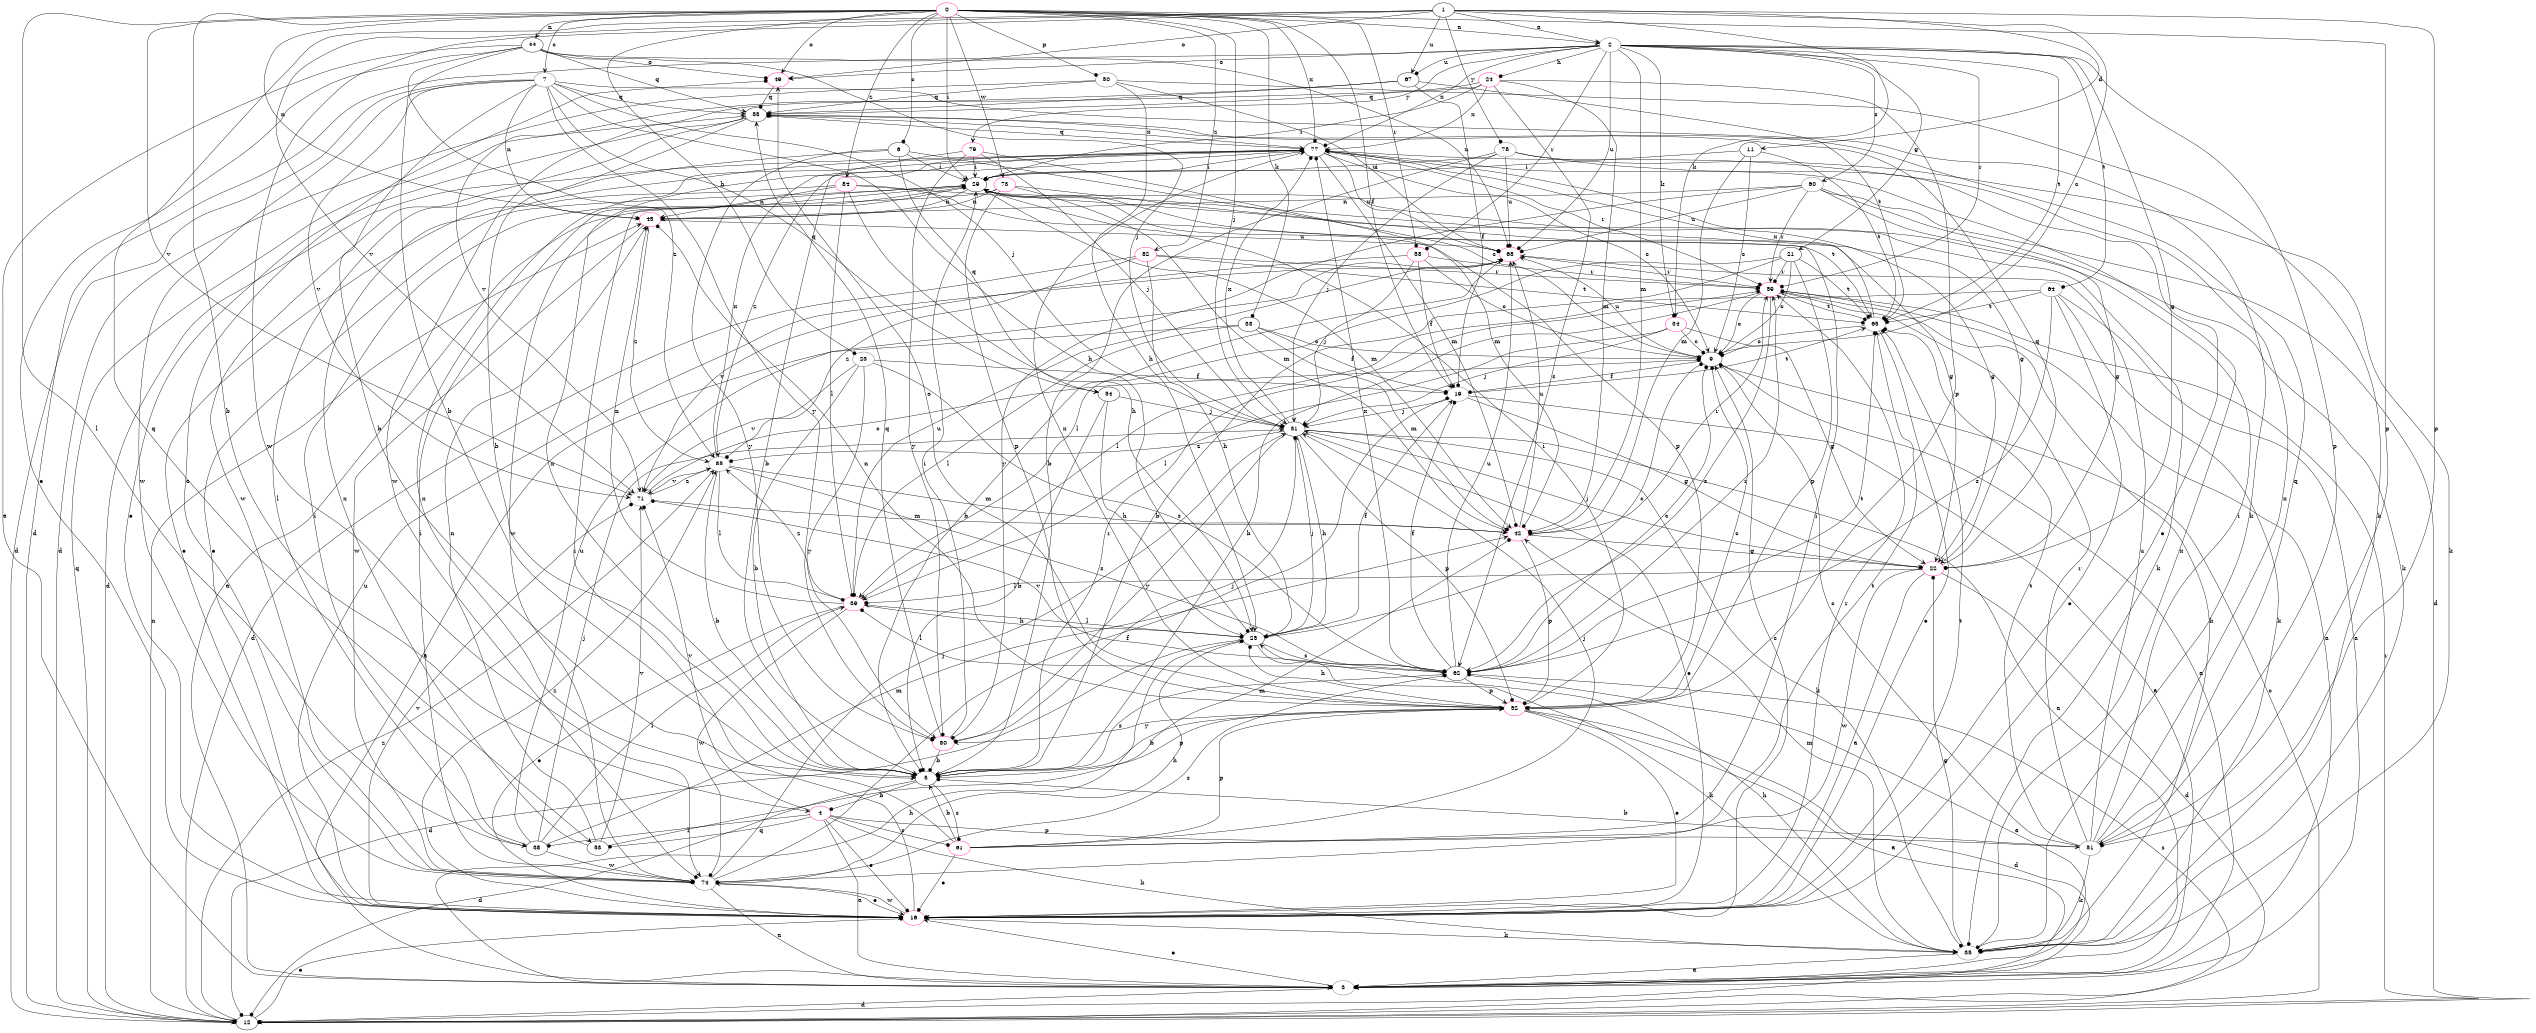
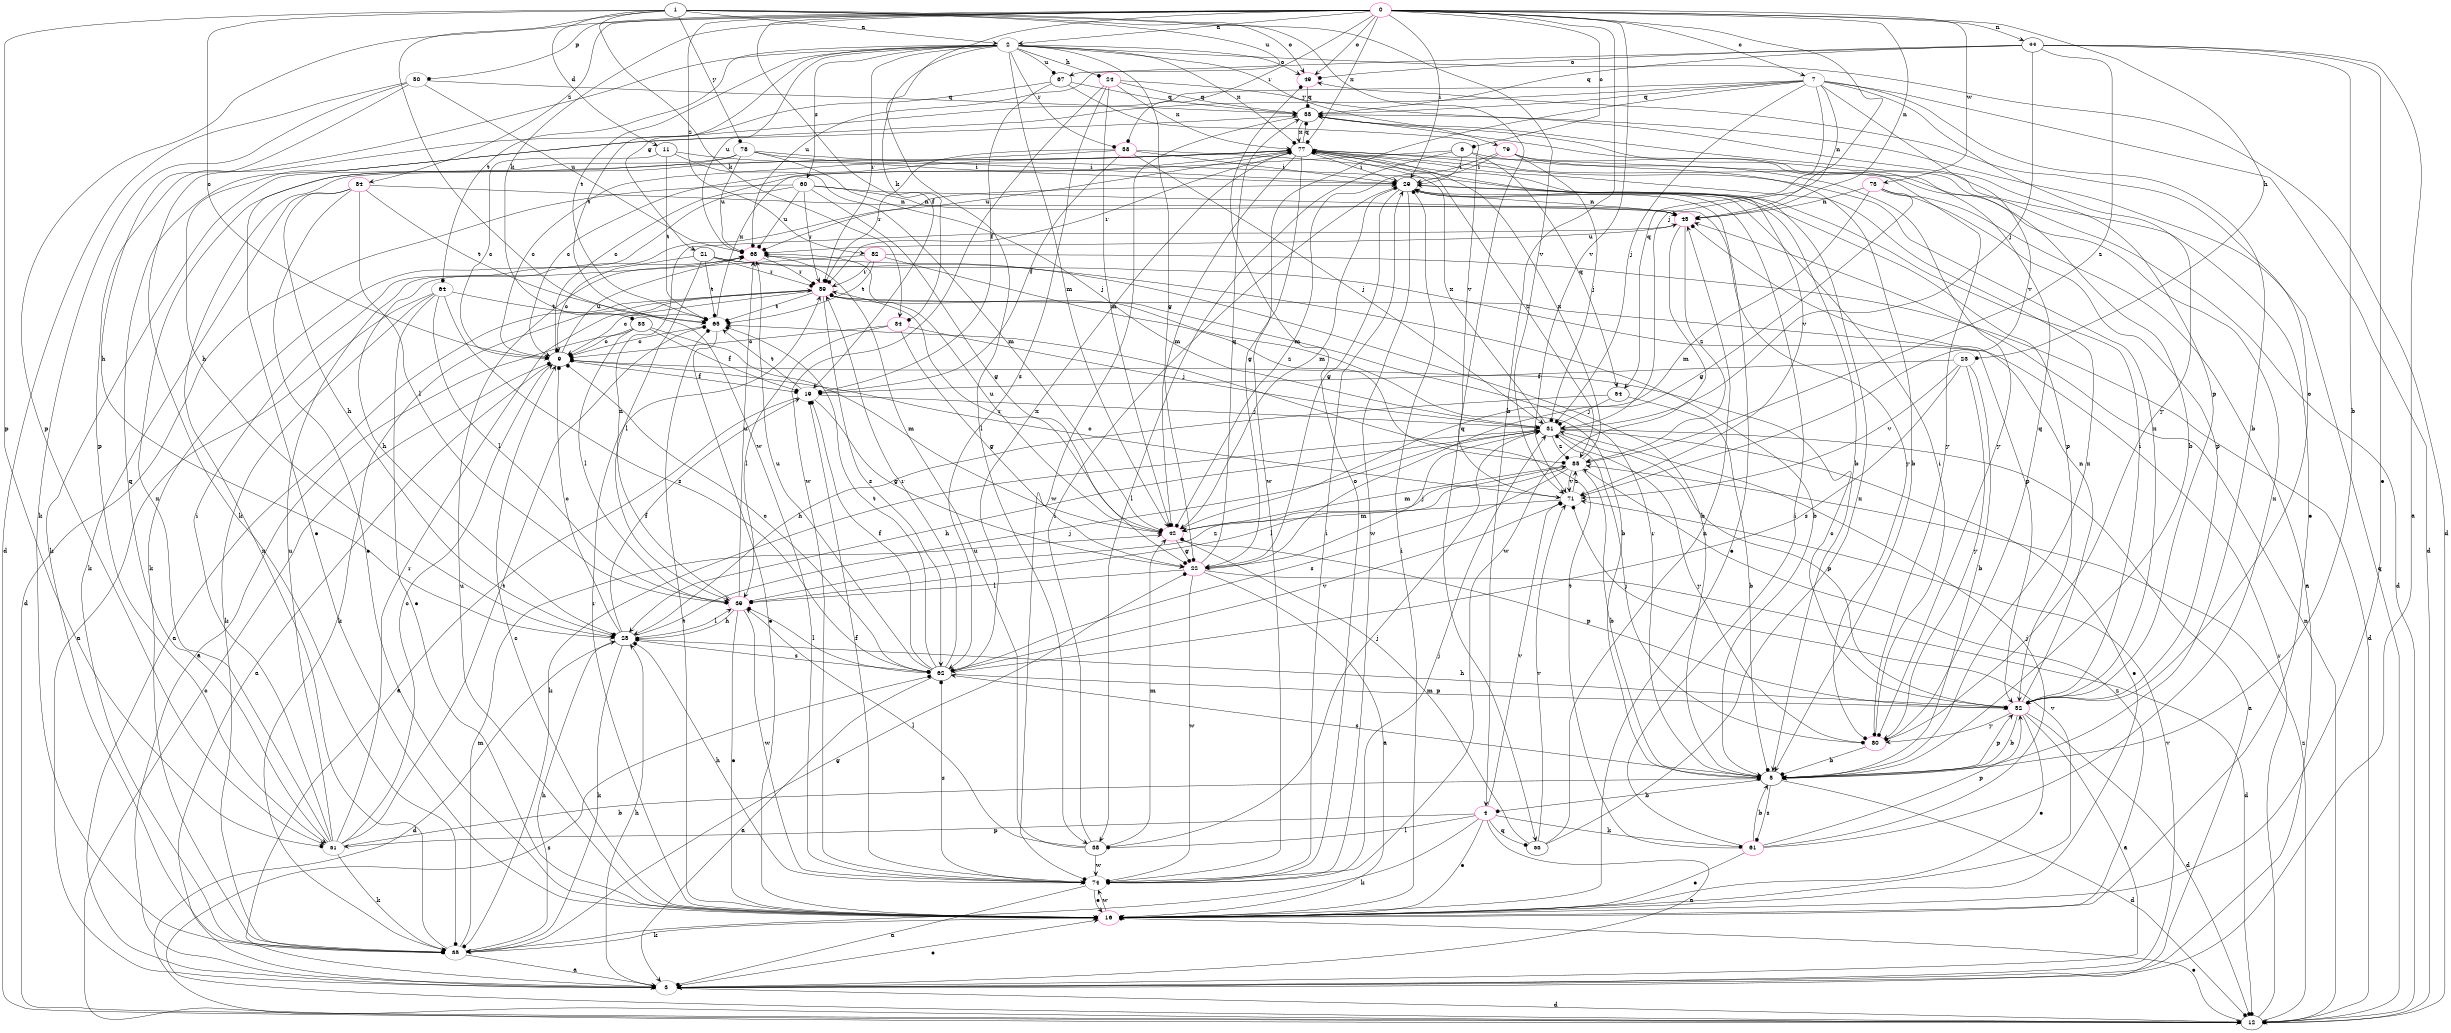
edge "24" -> "29": now "58" -> "29"
edge "4" -> "61": label "s" -> "k"
edge "3" -> "71": added, label "v"
